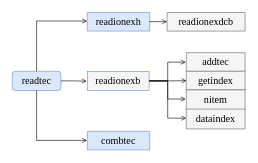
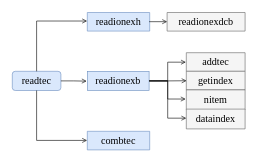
node "readionexb": fillcolor #f5f5f5 -> #dae8fc
